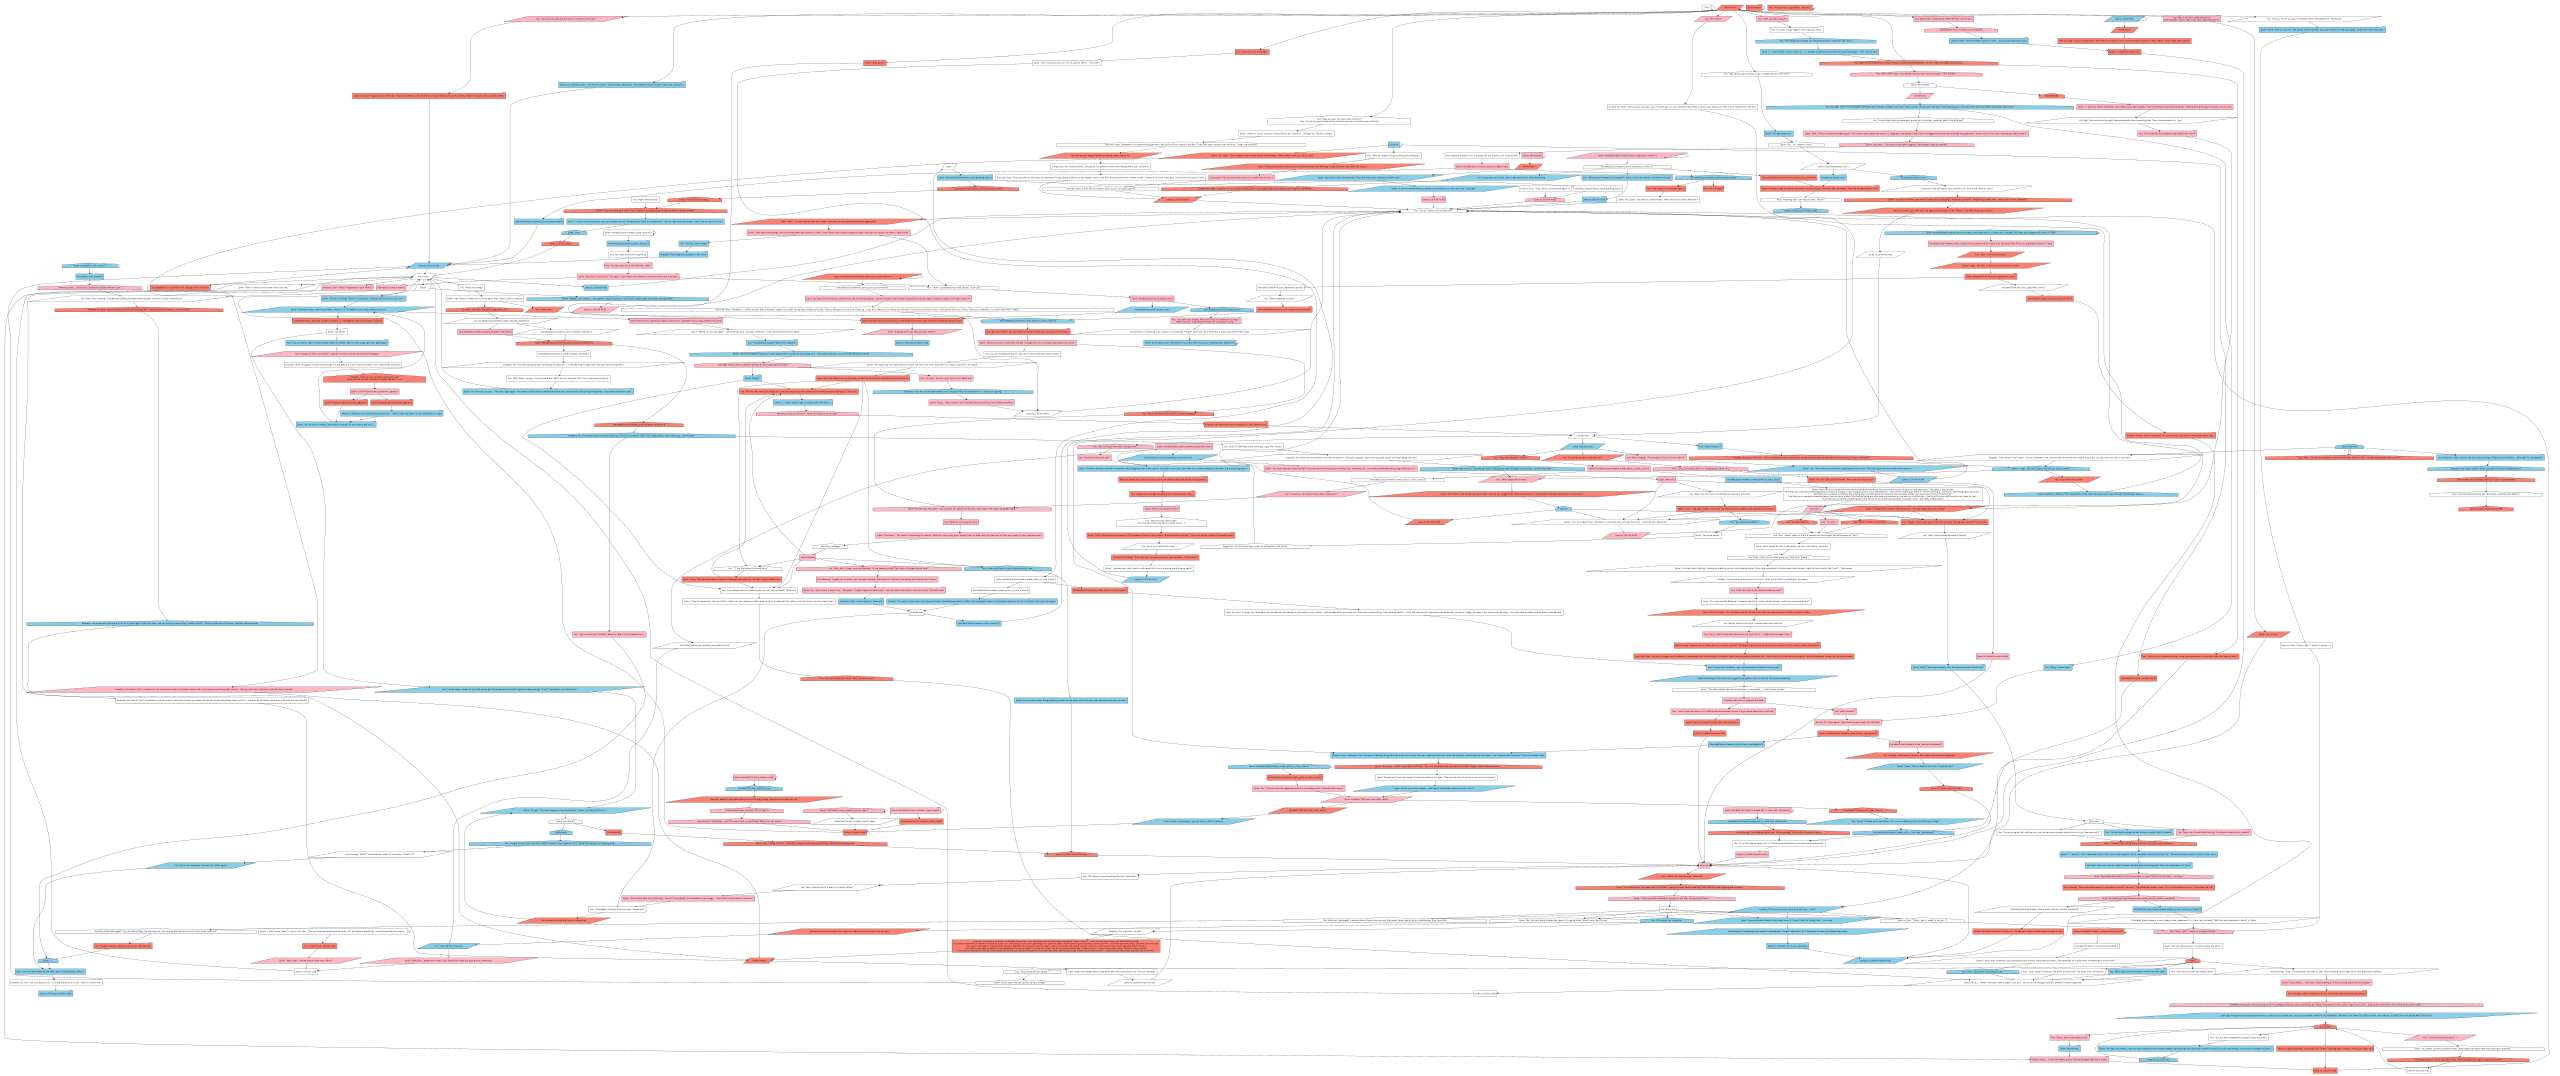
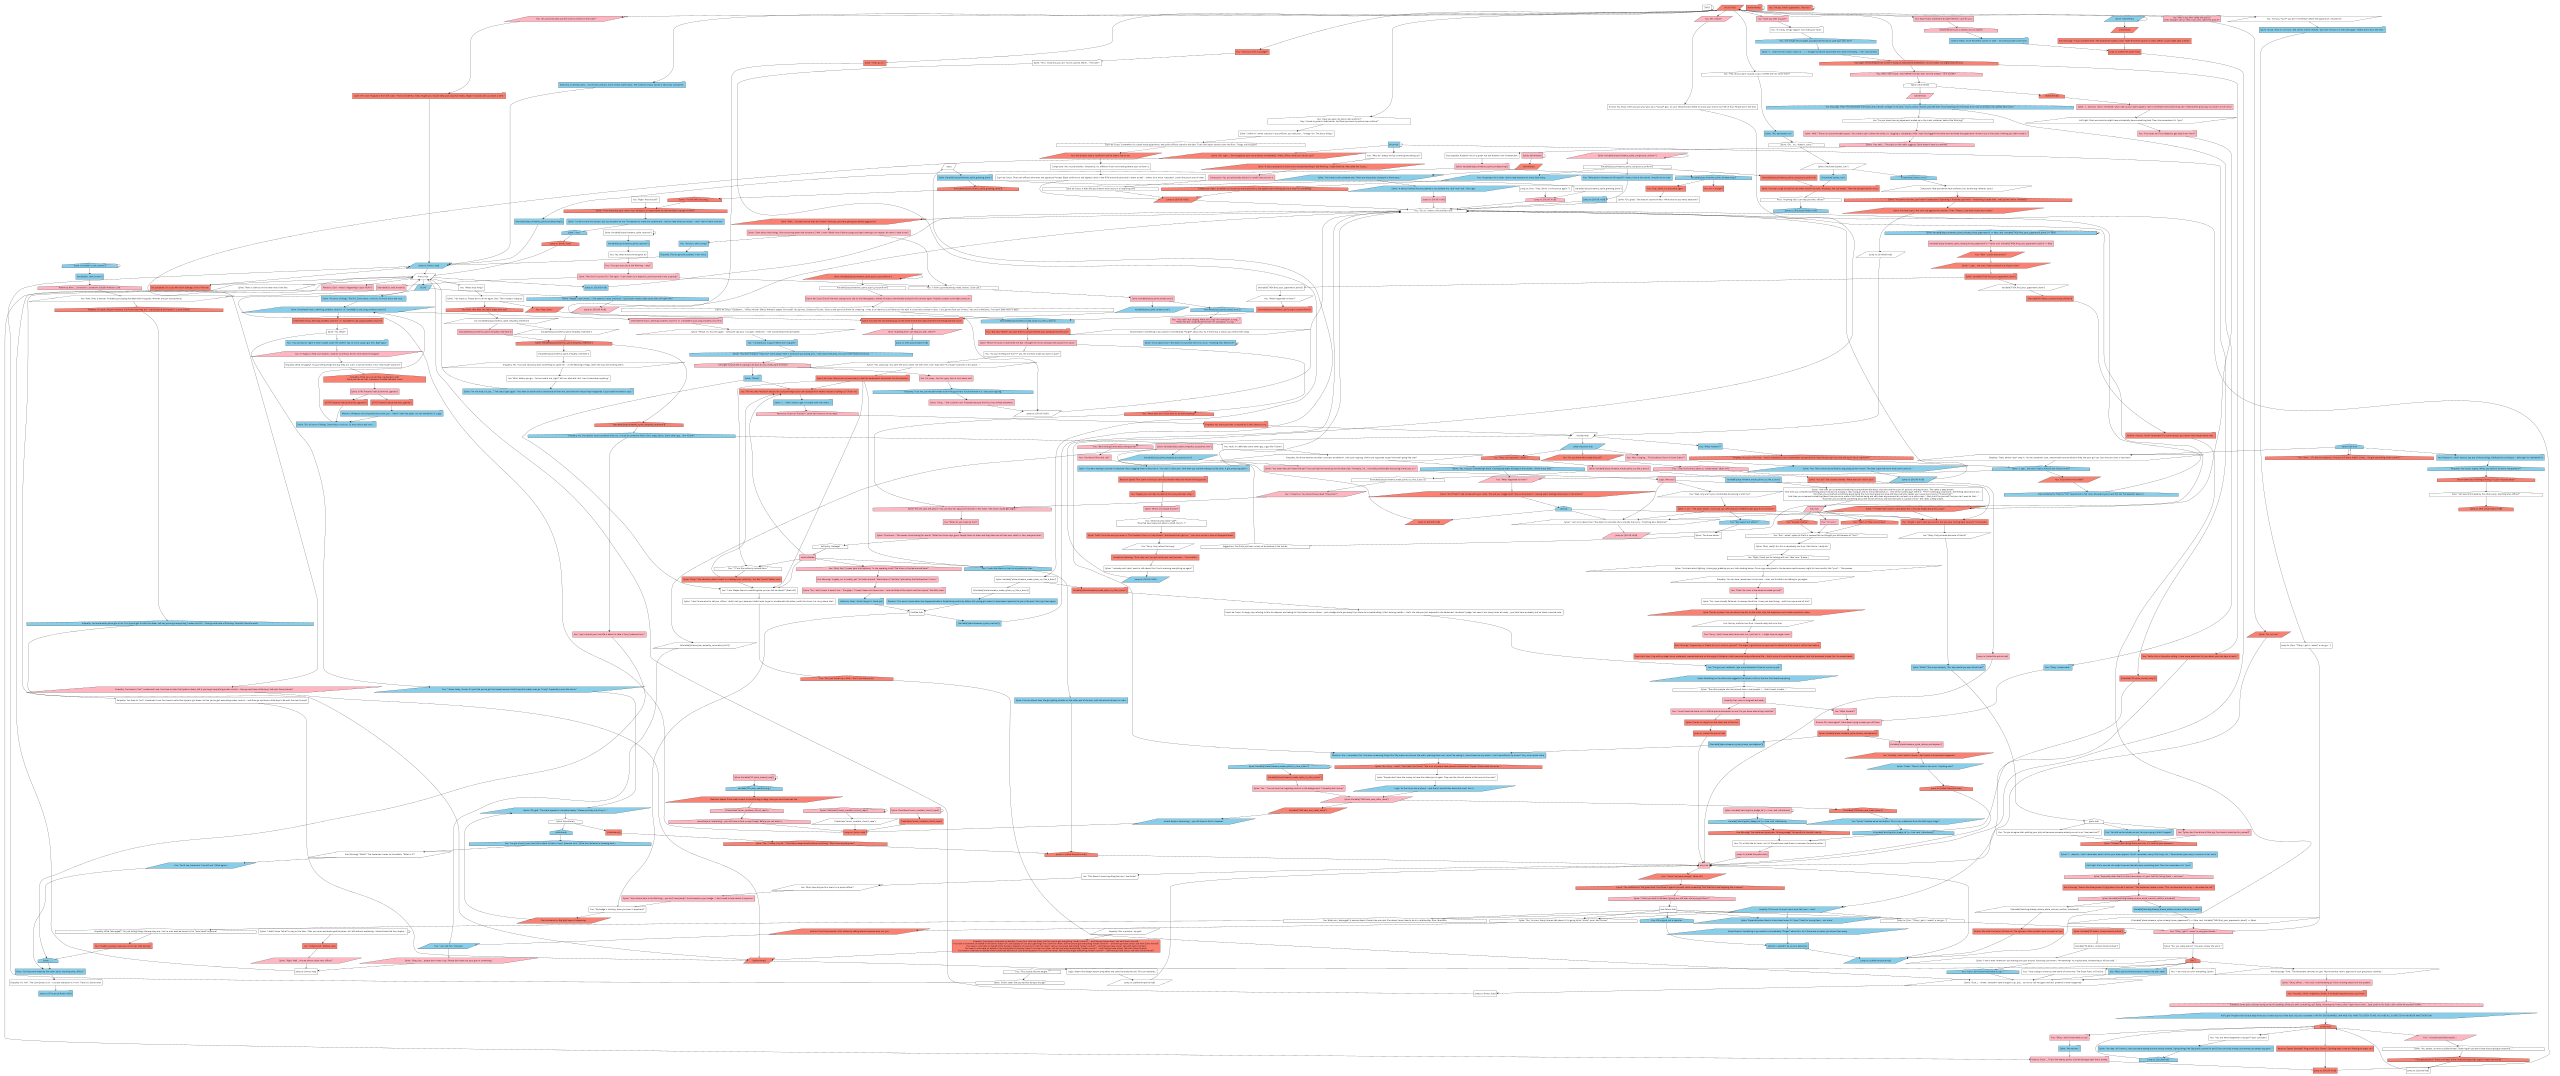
edge "Antics hub" -> "Sylvie: There is silence on the other end of the line.": reversed
node "SYLVIE": fillcolor white -> skyblue
edge "You: Oh my god, not a spinster!" -> "Empathy: Not a spinster, my god!": now "You: Oh my god, not a spinster!" -> "Volition: I wouldn't be so sure, detective."
